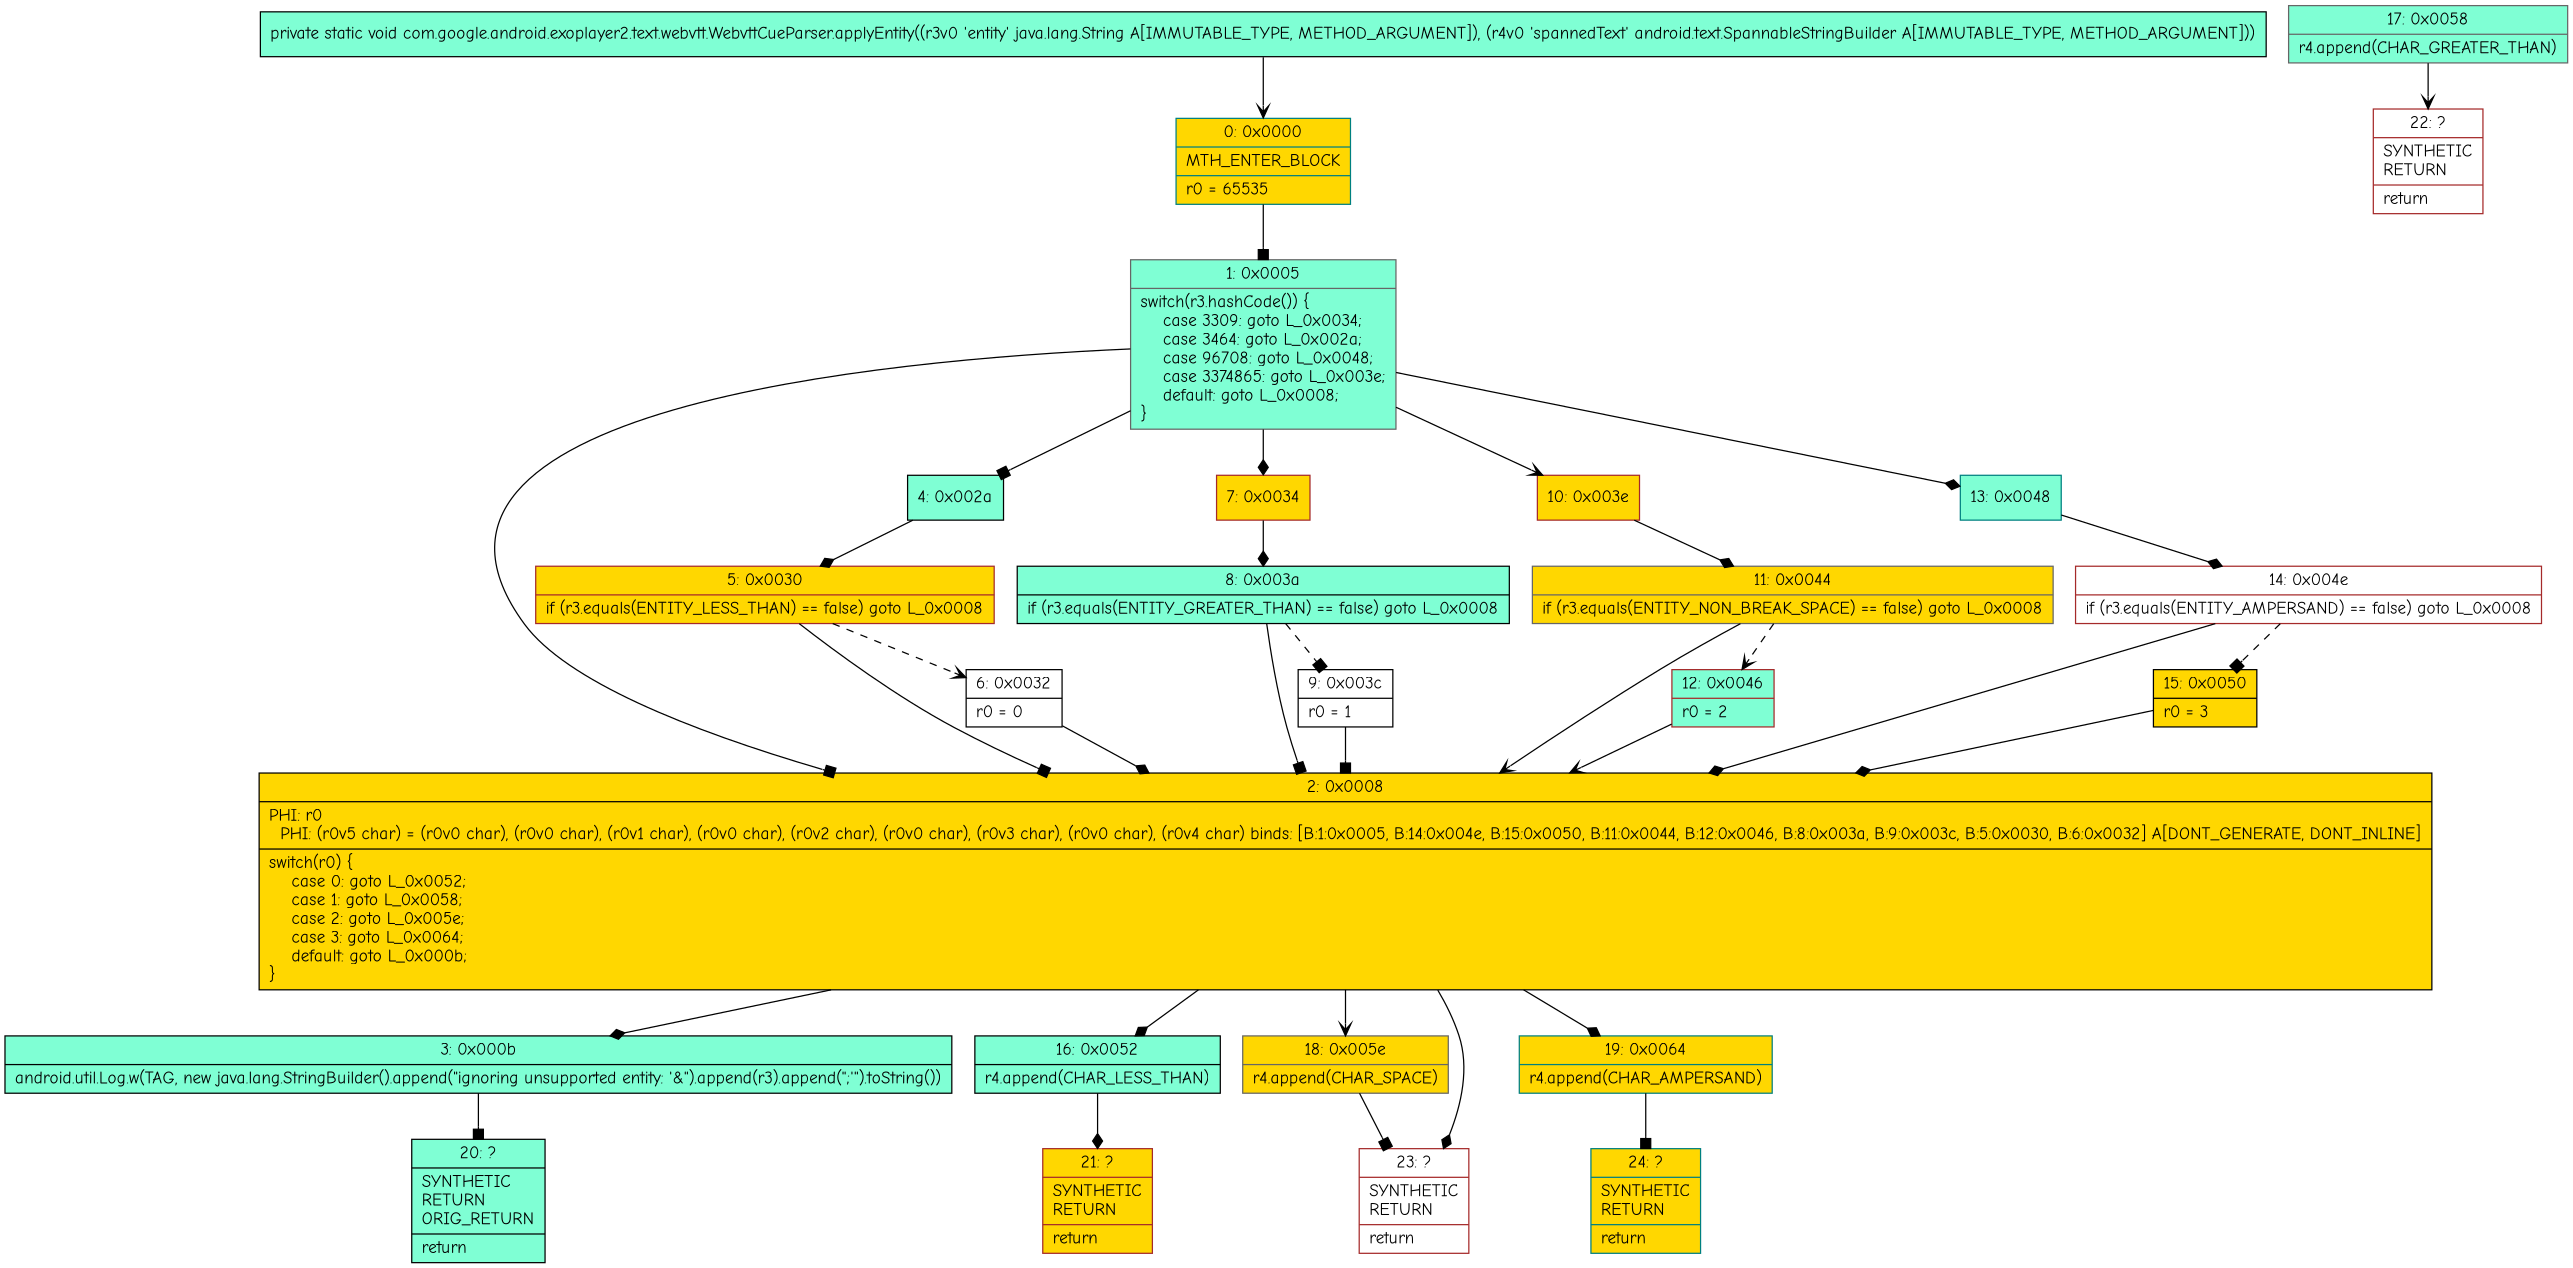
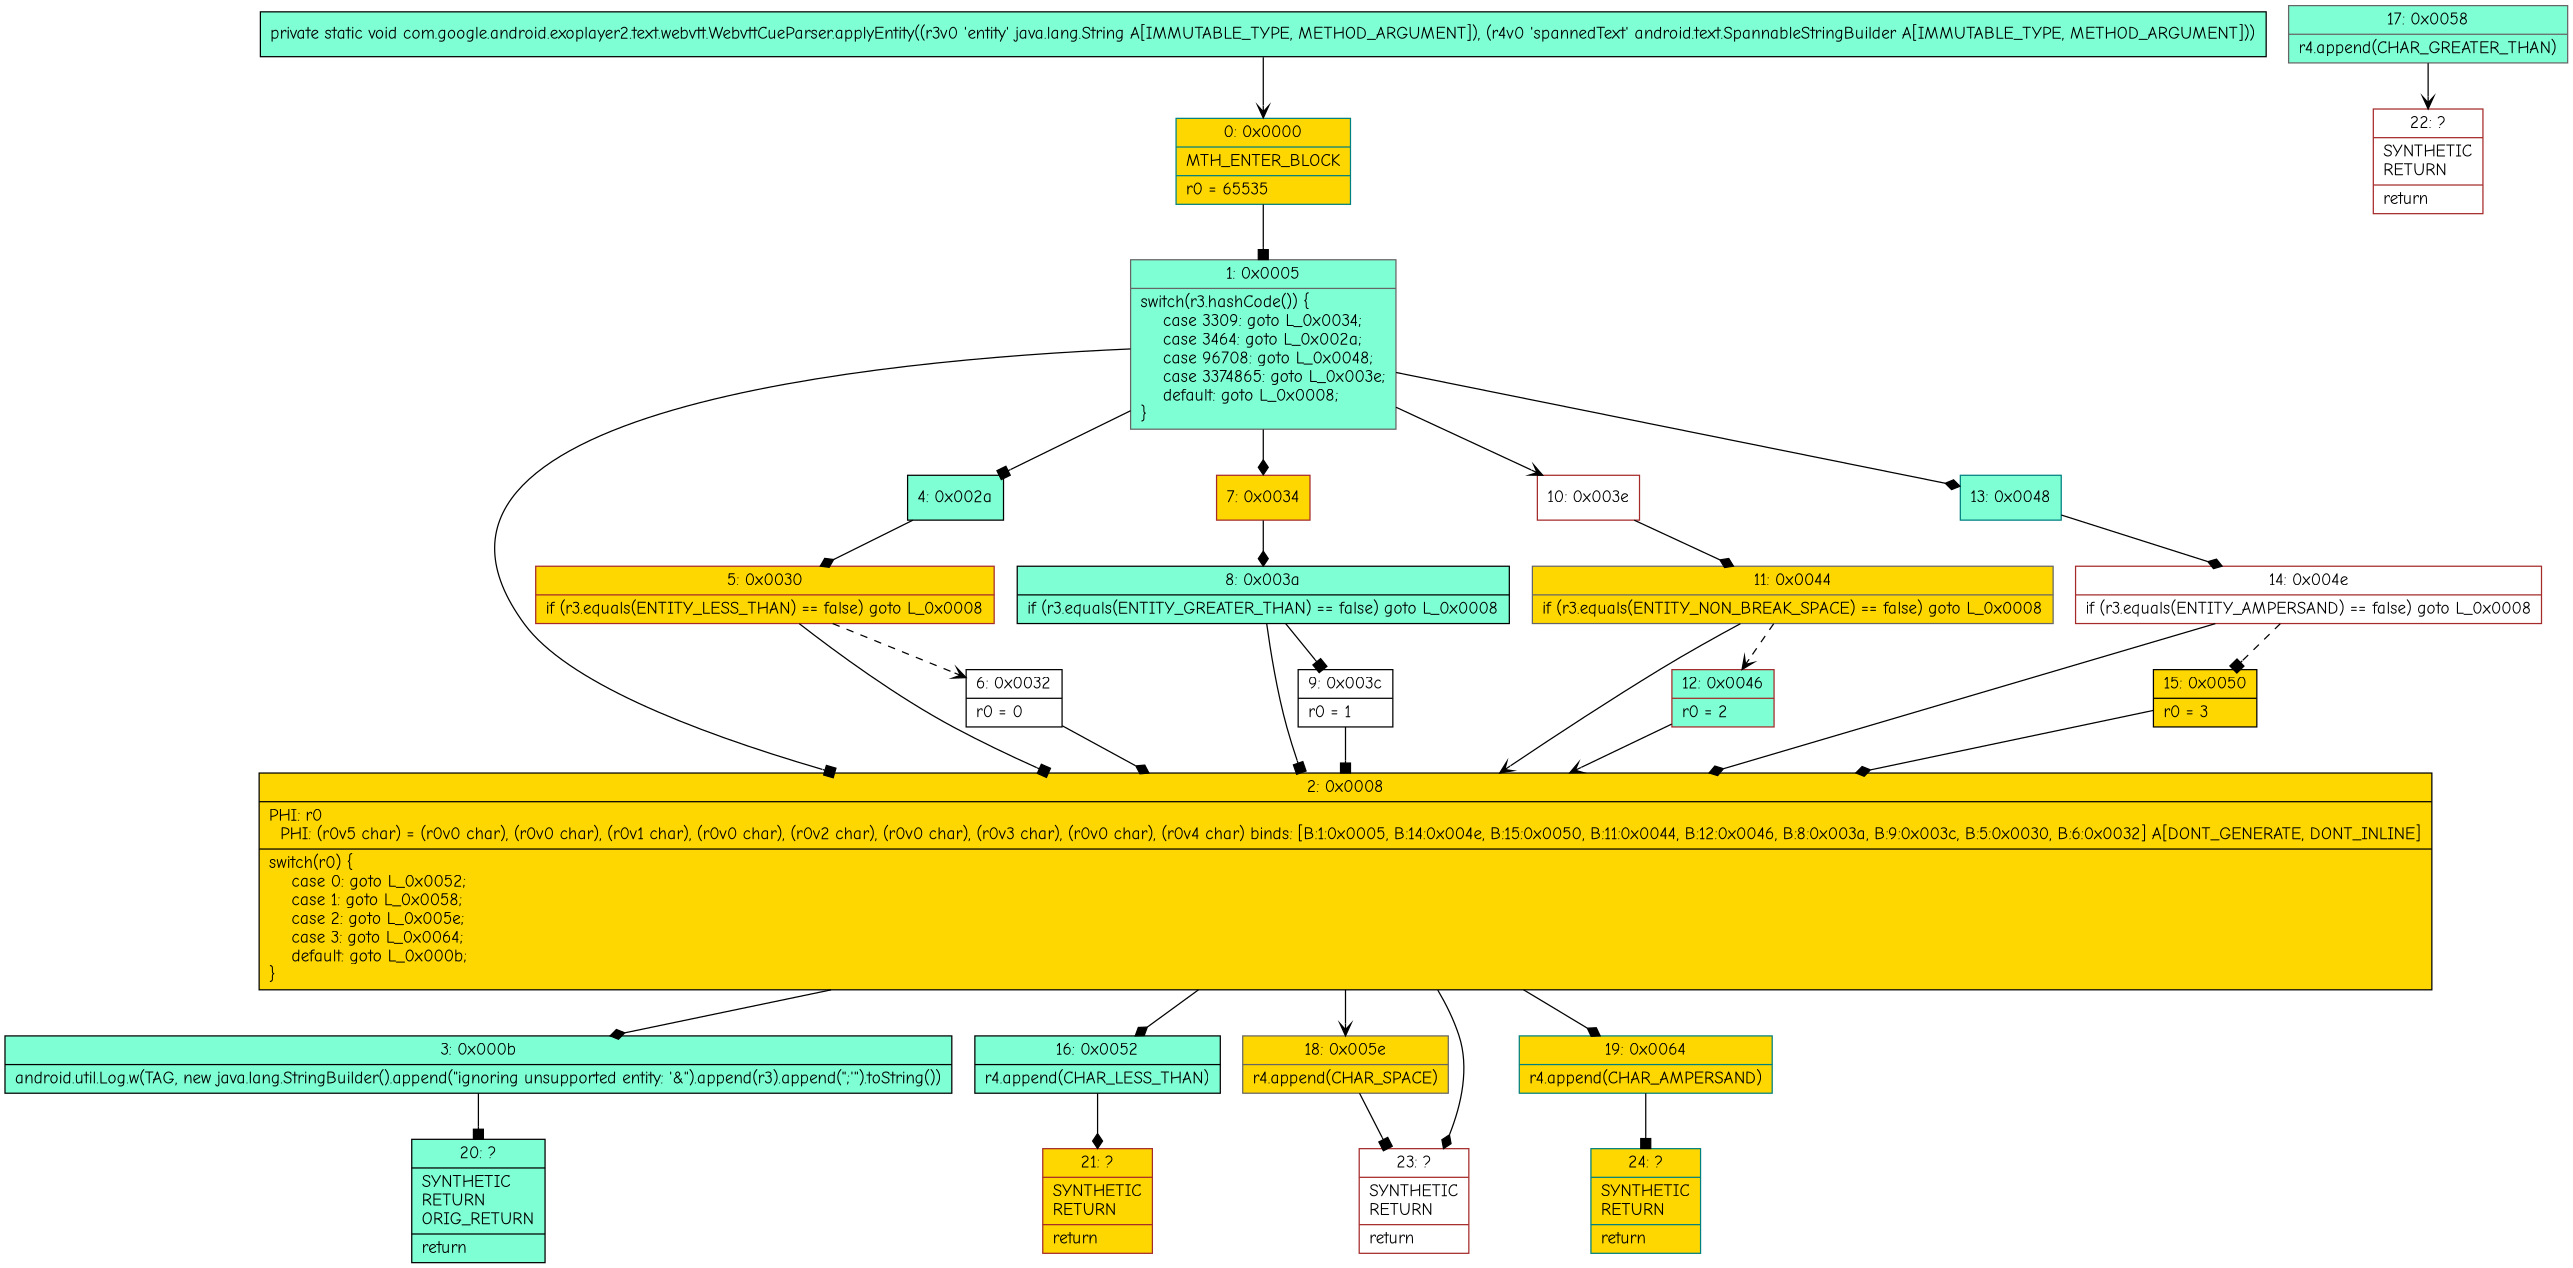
node "10: 0x003e": fillcolor gold -> white
edge "8: 0x003a" -> "9: 0x003c": style dashed -> solid
